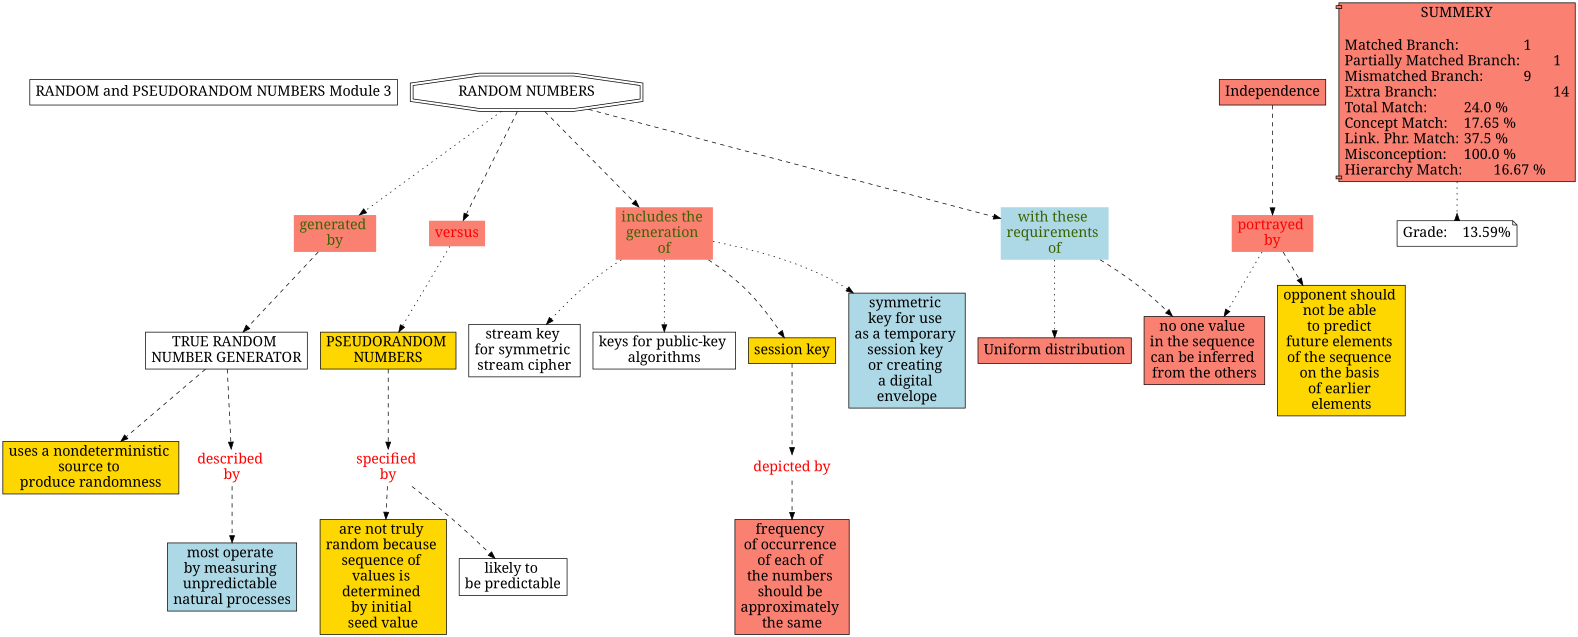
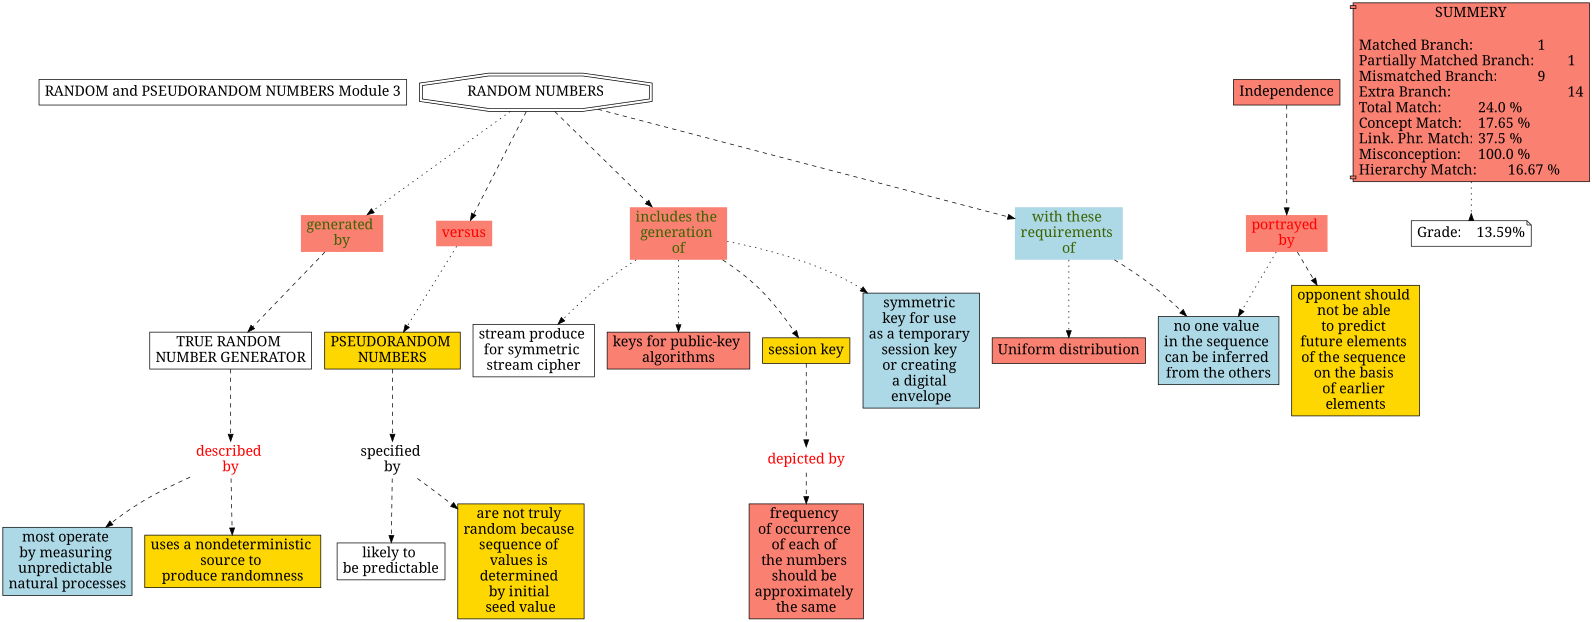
node "stream key for symmetric stream cipher": label "stream key for symmetric stream cipher" -> "stream produce for symmetric stream cipher"
node "keys for public-key algorithms": fillcolor white -> salmon
node "no one value in the sequence can be inferred from the others": fillcolor salmon -> lightblue
edge "TRUE RANDOM NUMBER GENERATOR" -> "uses a nondeterministic source to produce randomness": now "described by" -> "uses a nondeterministic source to produce randomness"
node "specified by": fontcolor red -> black
